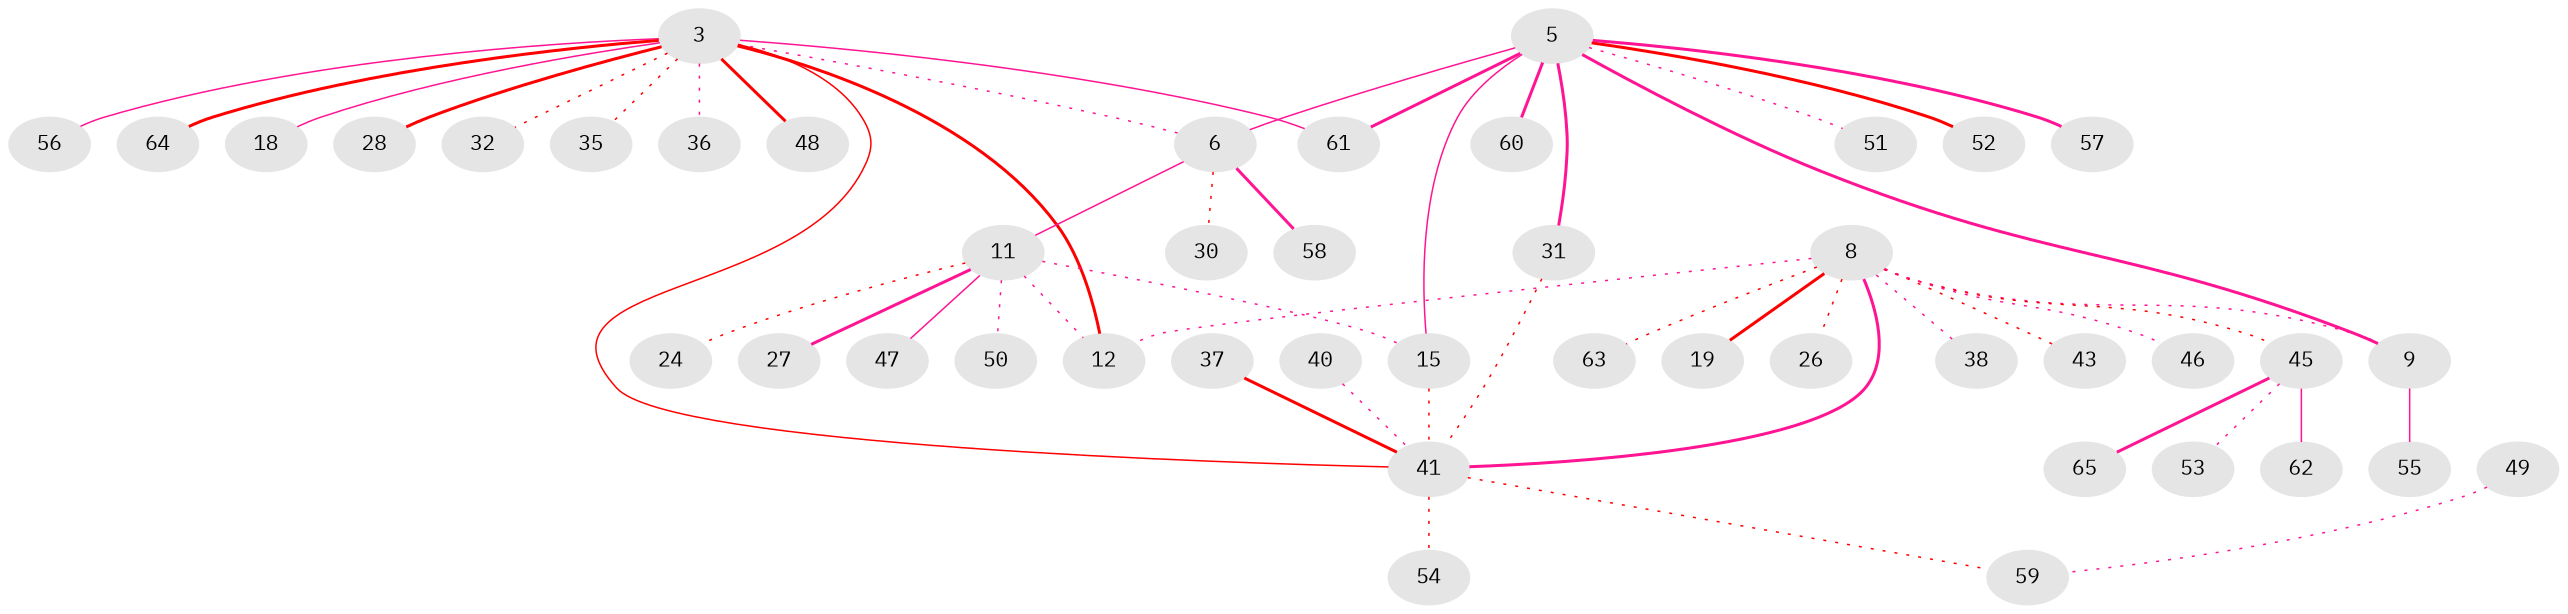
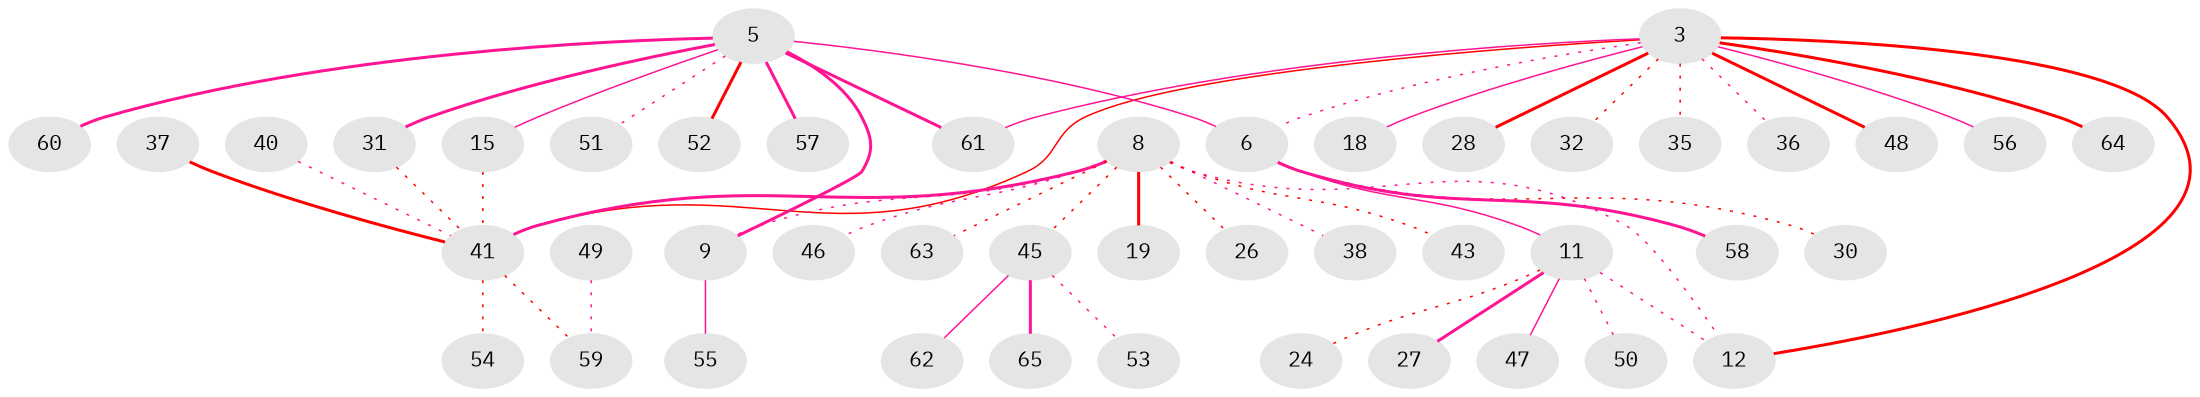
edge "11" -- "15": removed
